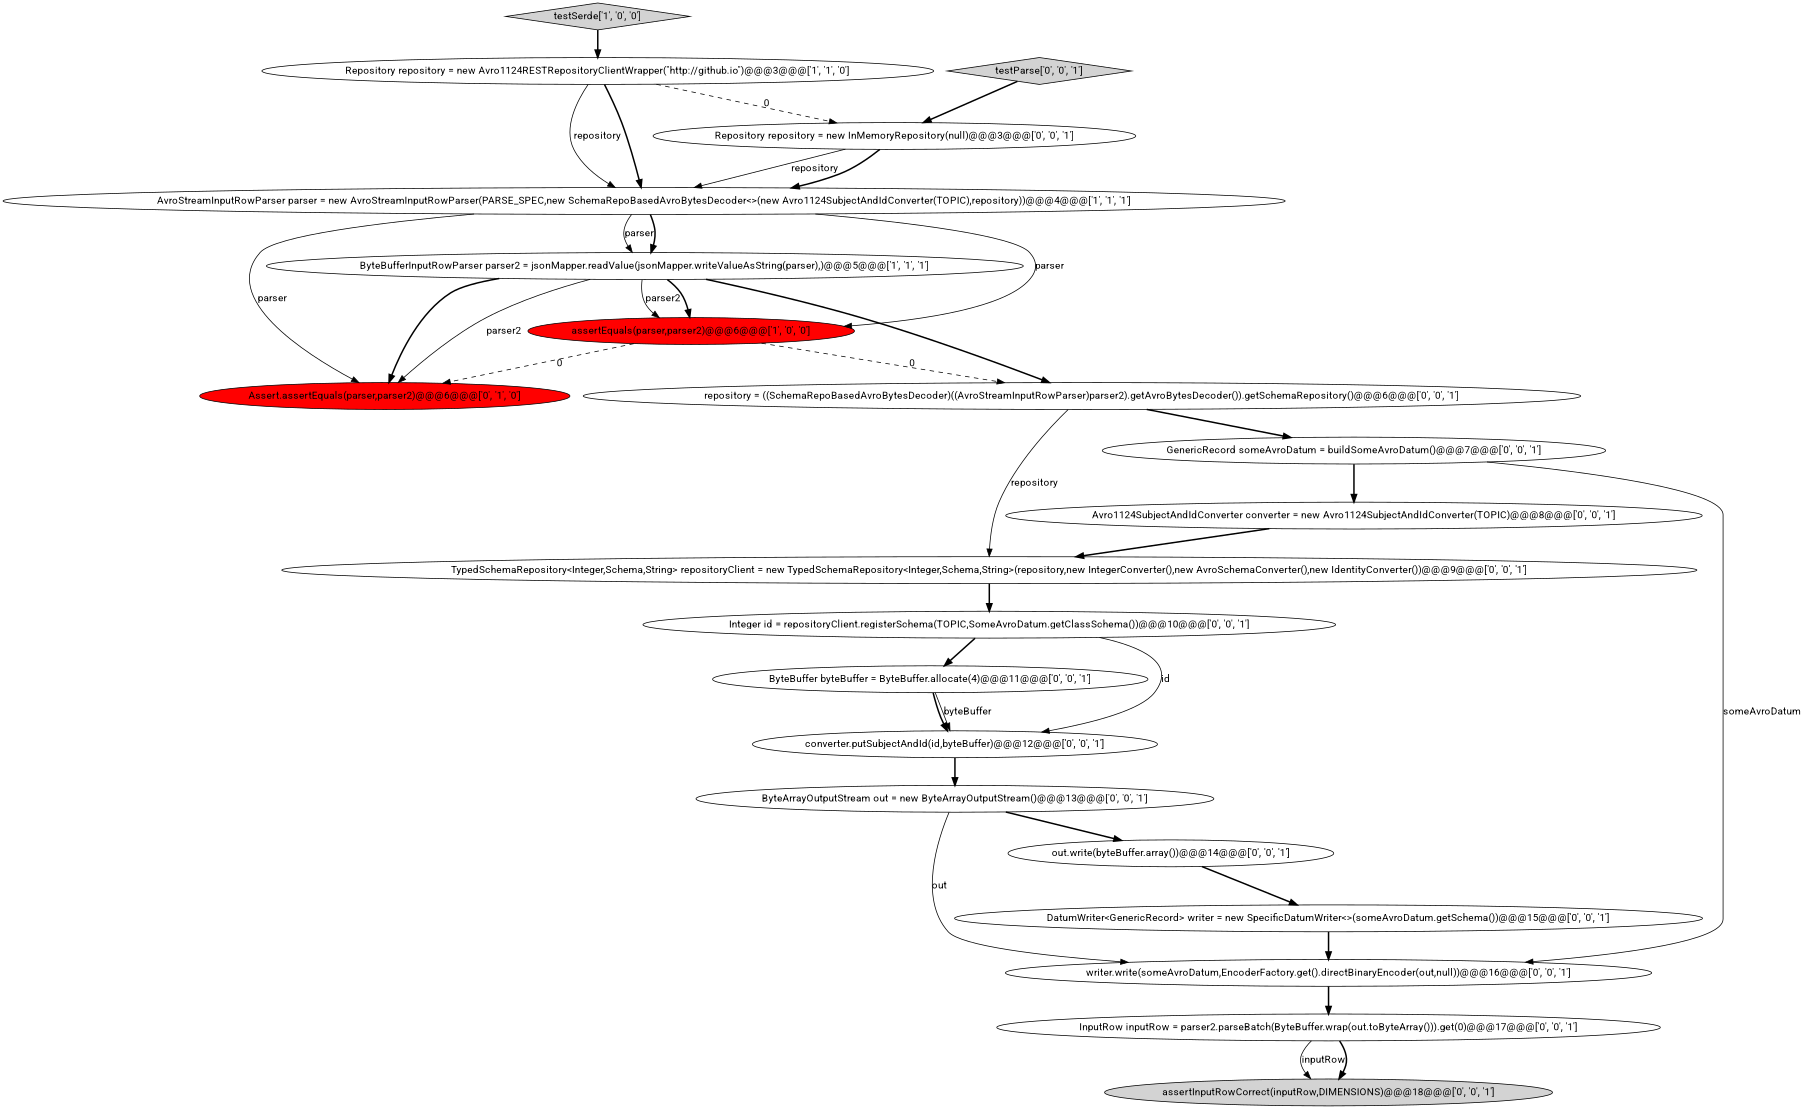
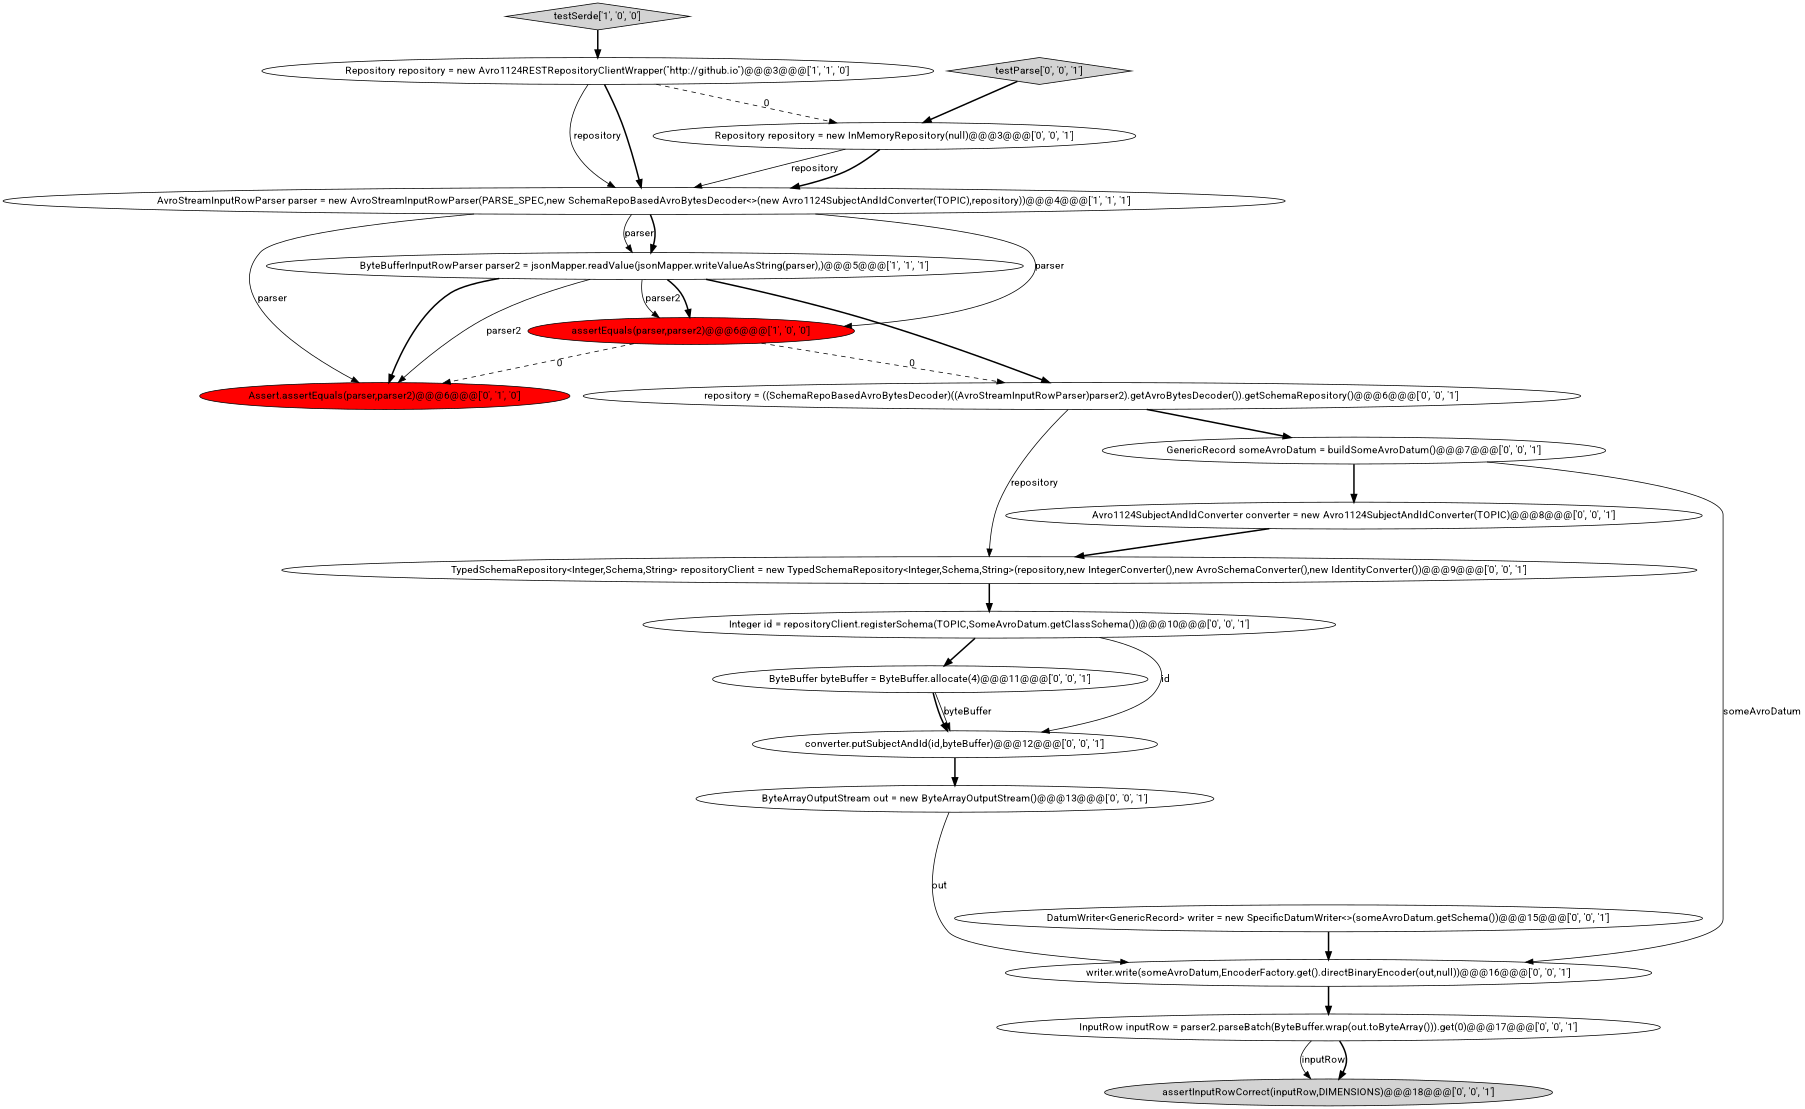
node "out.write(byteBuffer.array())@@@14@@@['0', '0', '1']": removed
